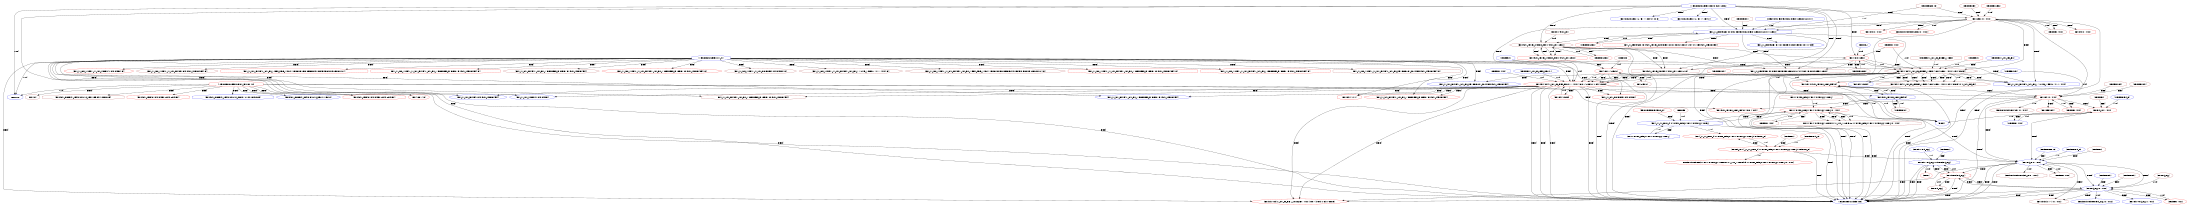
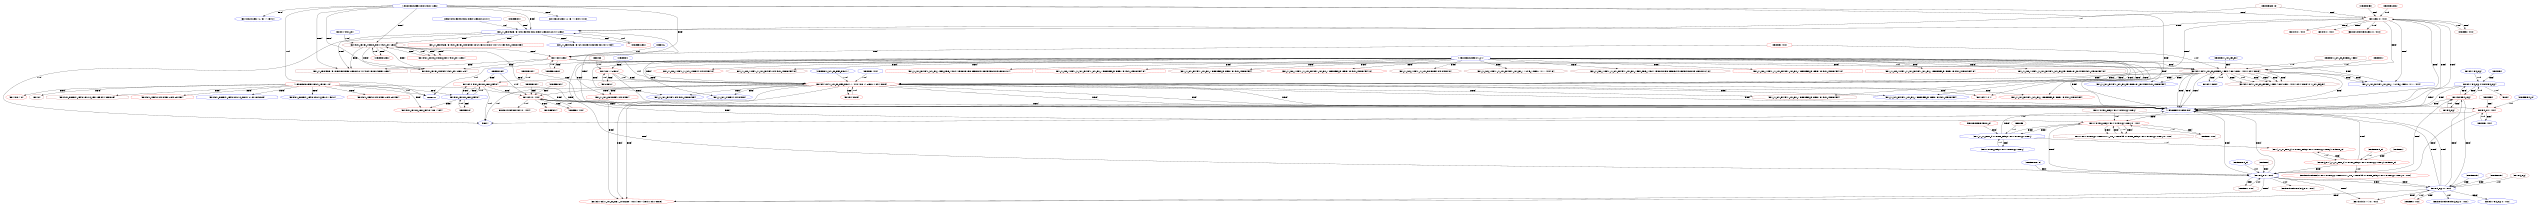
node "(Call,ctx->gsasl_ctx)": color brown -> blue
edge "(Call,s->plugin_data[s->env->plugins[i]->index] != NULL)" -> "(MethodReturn,static void)": reversed
